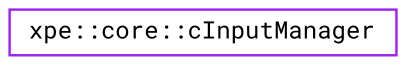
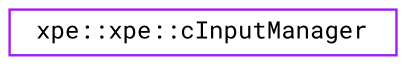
node "xpe::core::cInputManager": label "xpe::core::cInputManager" -> "xpe::xpe::cInputManager"
